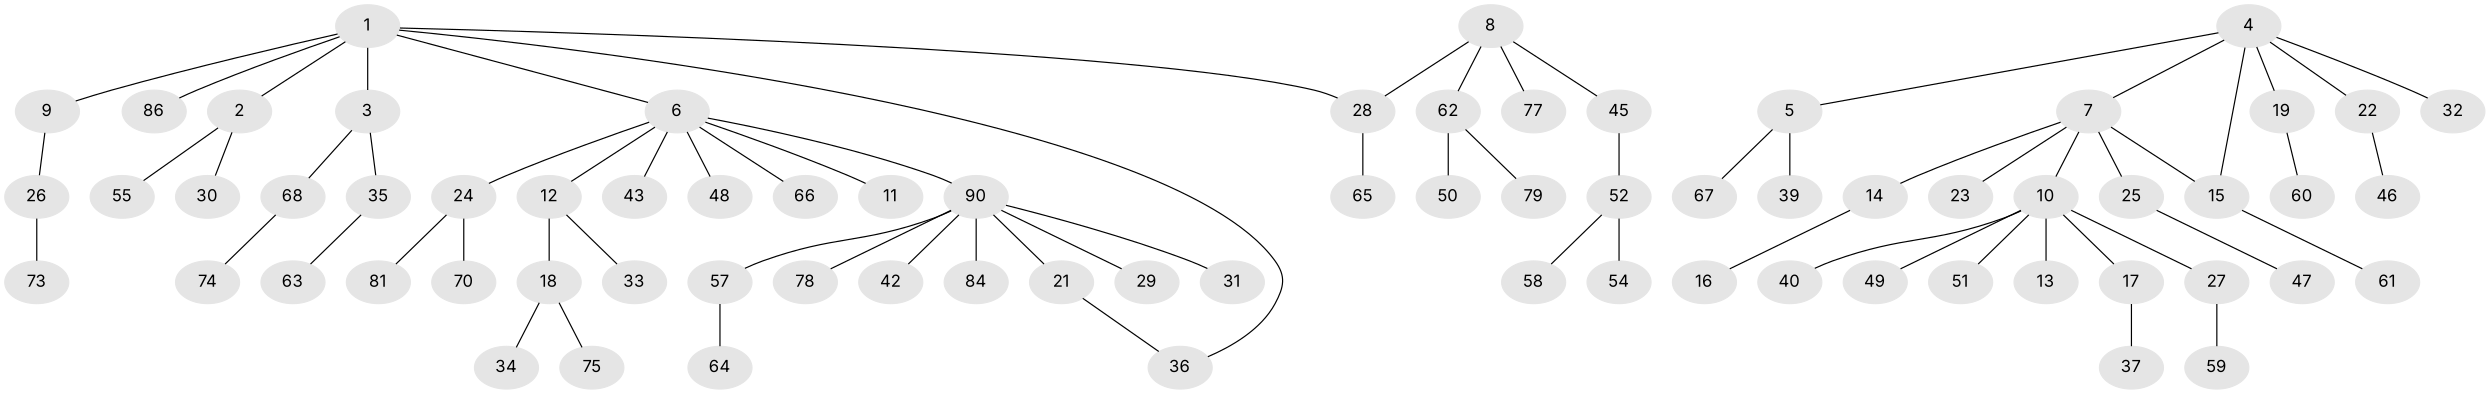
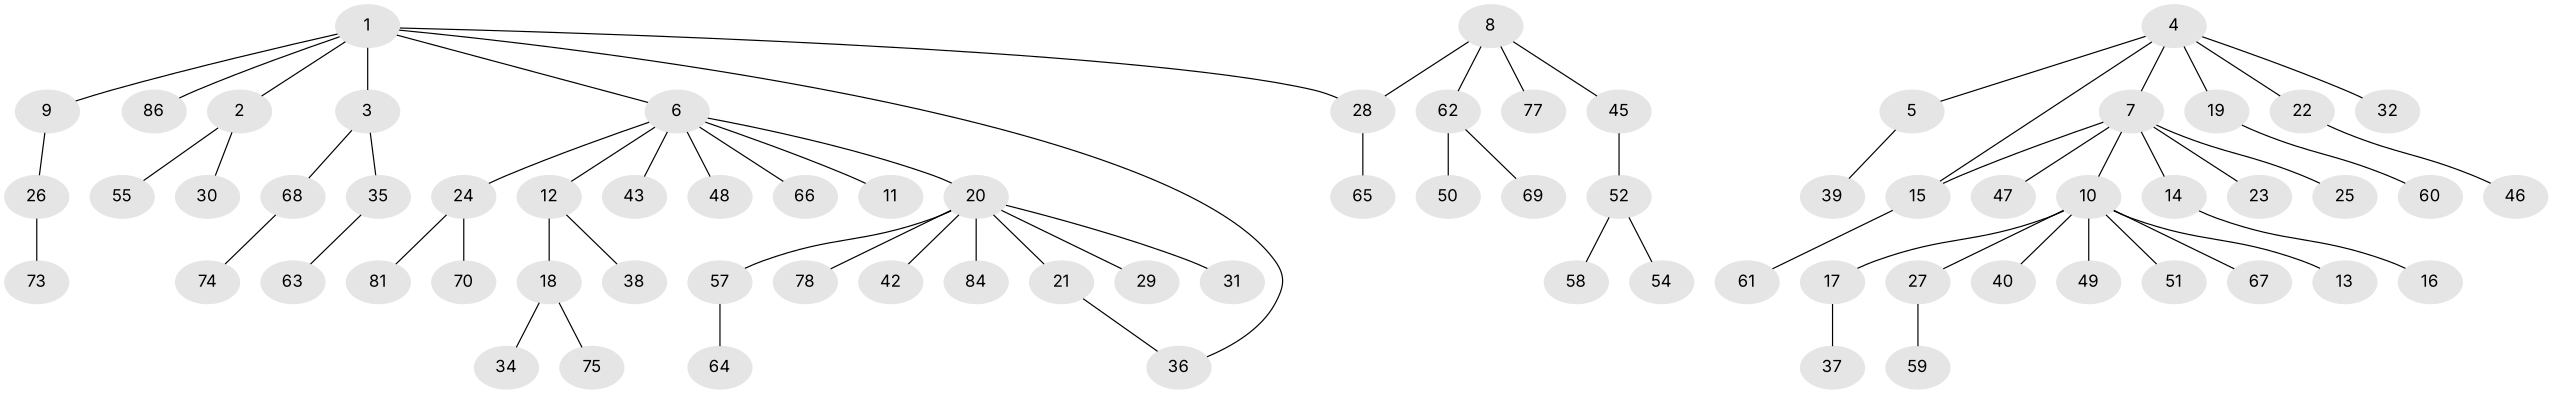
edge "5" -- "67": now "10" -- "67"
node "90": label "90" -> "20"
node "79": label "79" -> "69"
edge "25" -- "47": now "7" -- "47"
node "33": label "33" -> "38"
